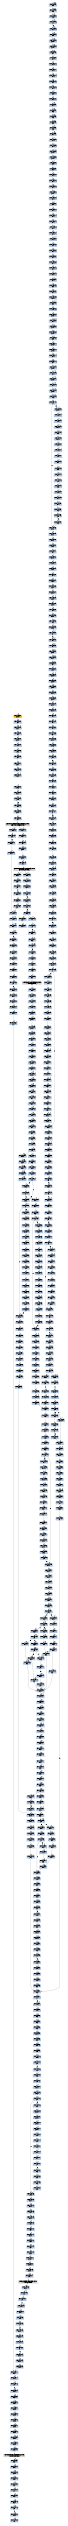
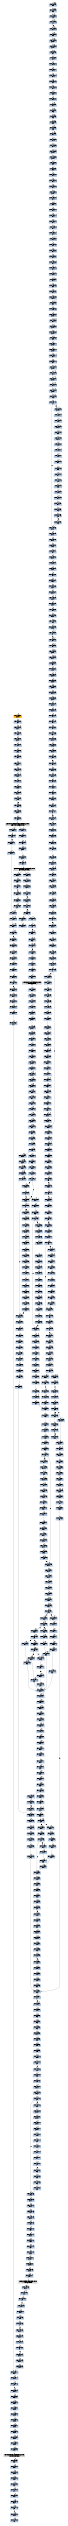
node "0x0042a01c subl": added
node "0x0042ae41 incl": removed
